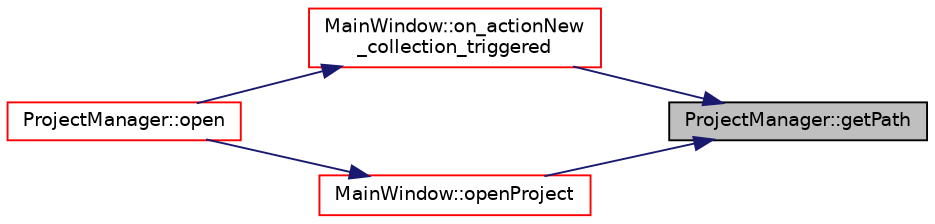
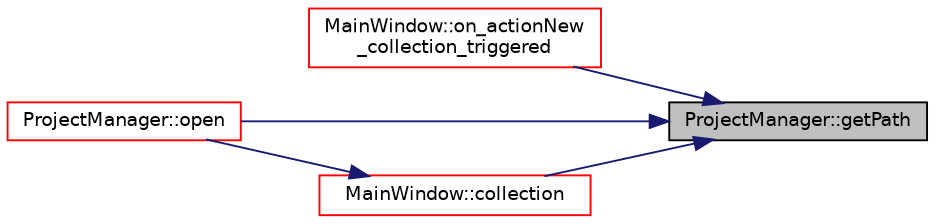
edge "ProjectManager::open" -> "MainWindow::on_actionNew _collection_triggered": now "ProjectManager::open" -> "ProjectManager::getPath"
node "MainWindow::openProject": label "MainWindow::openProject" -> "MainWindow::collection"
